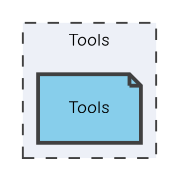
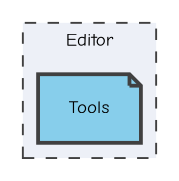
cluster "Tools": label "Tools" -> "Editor"
